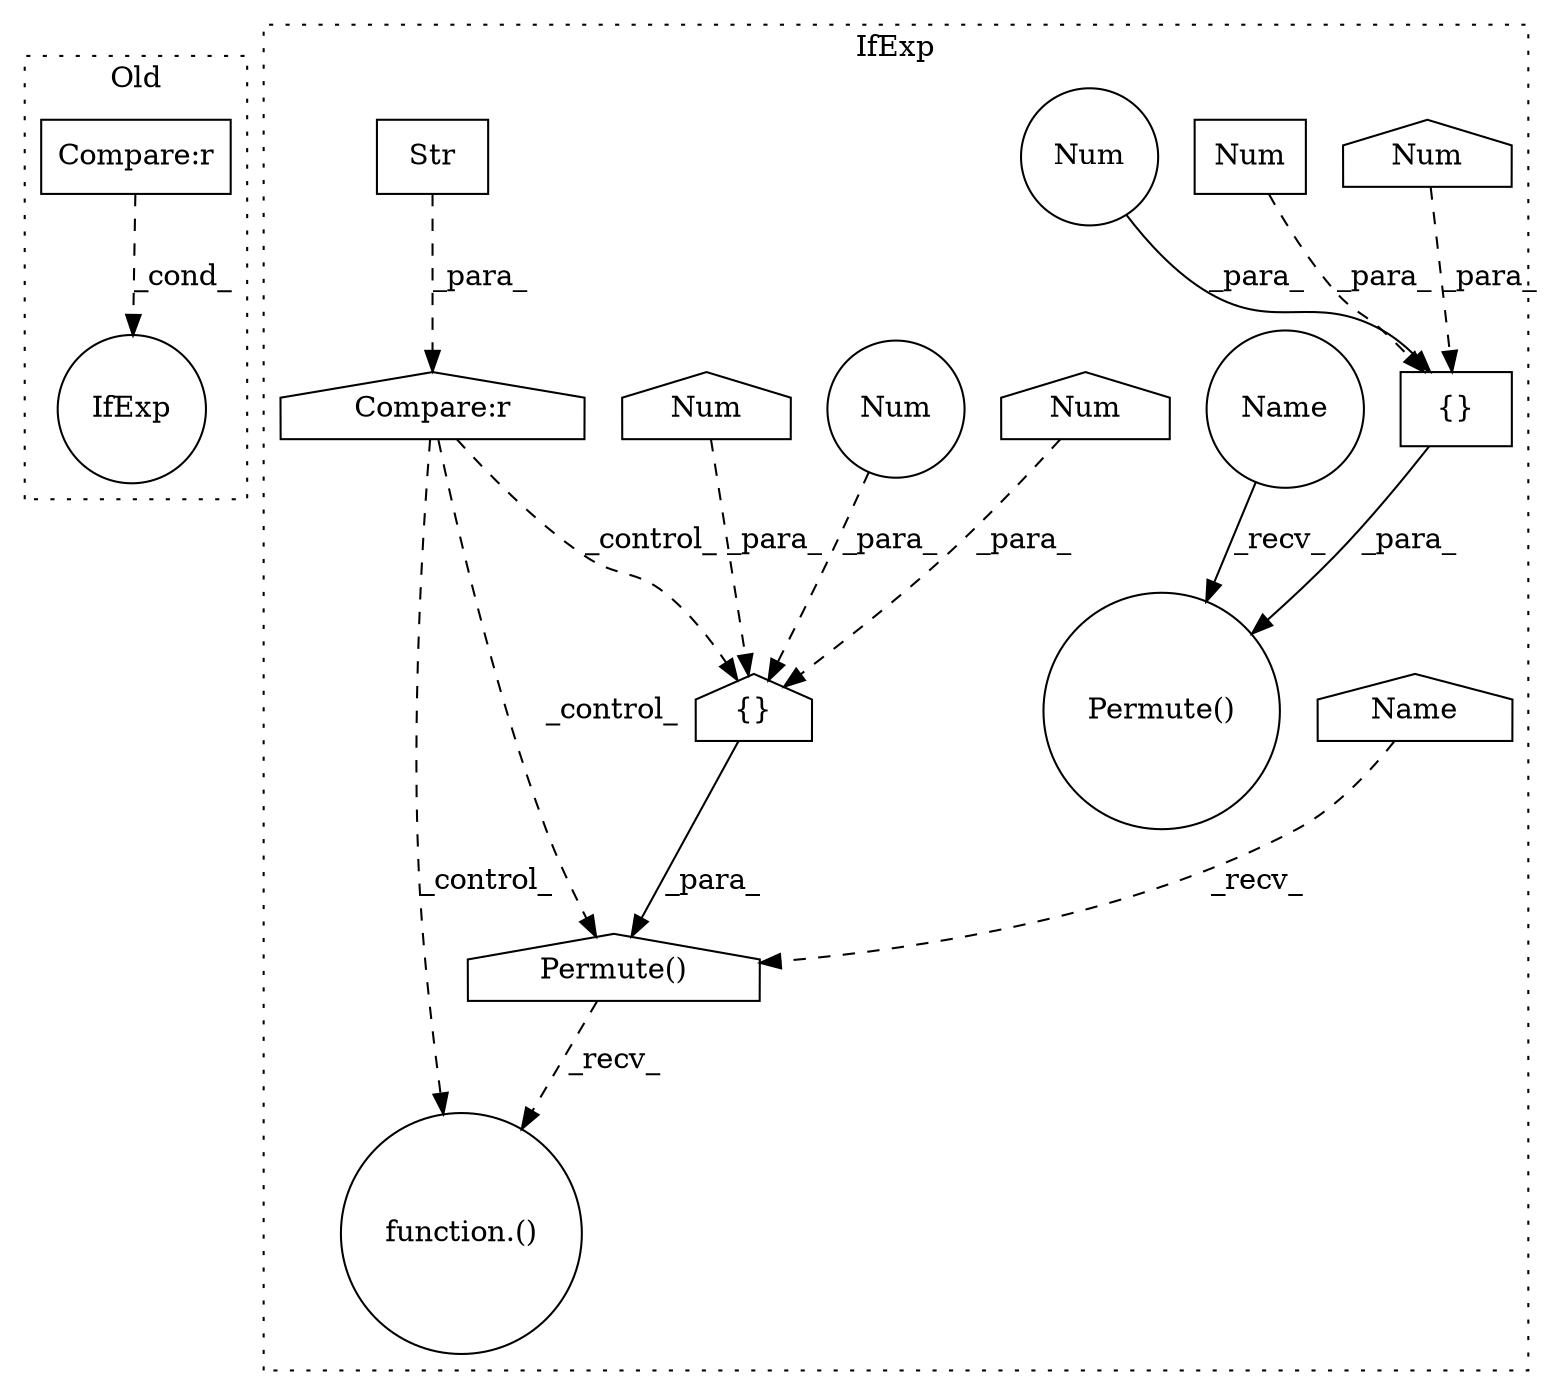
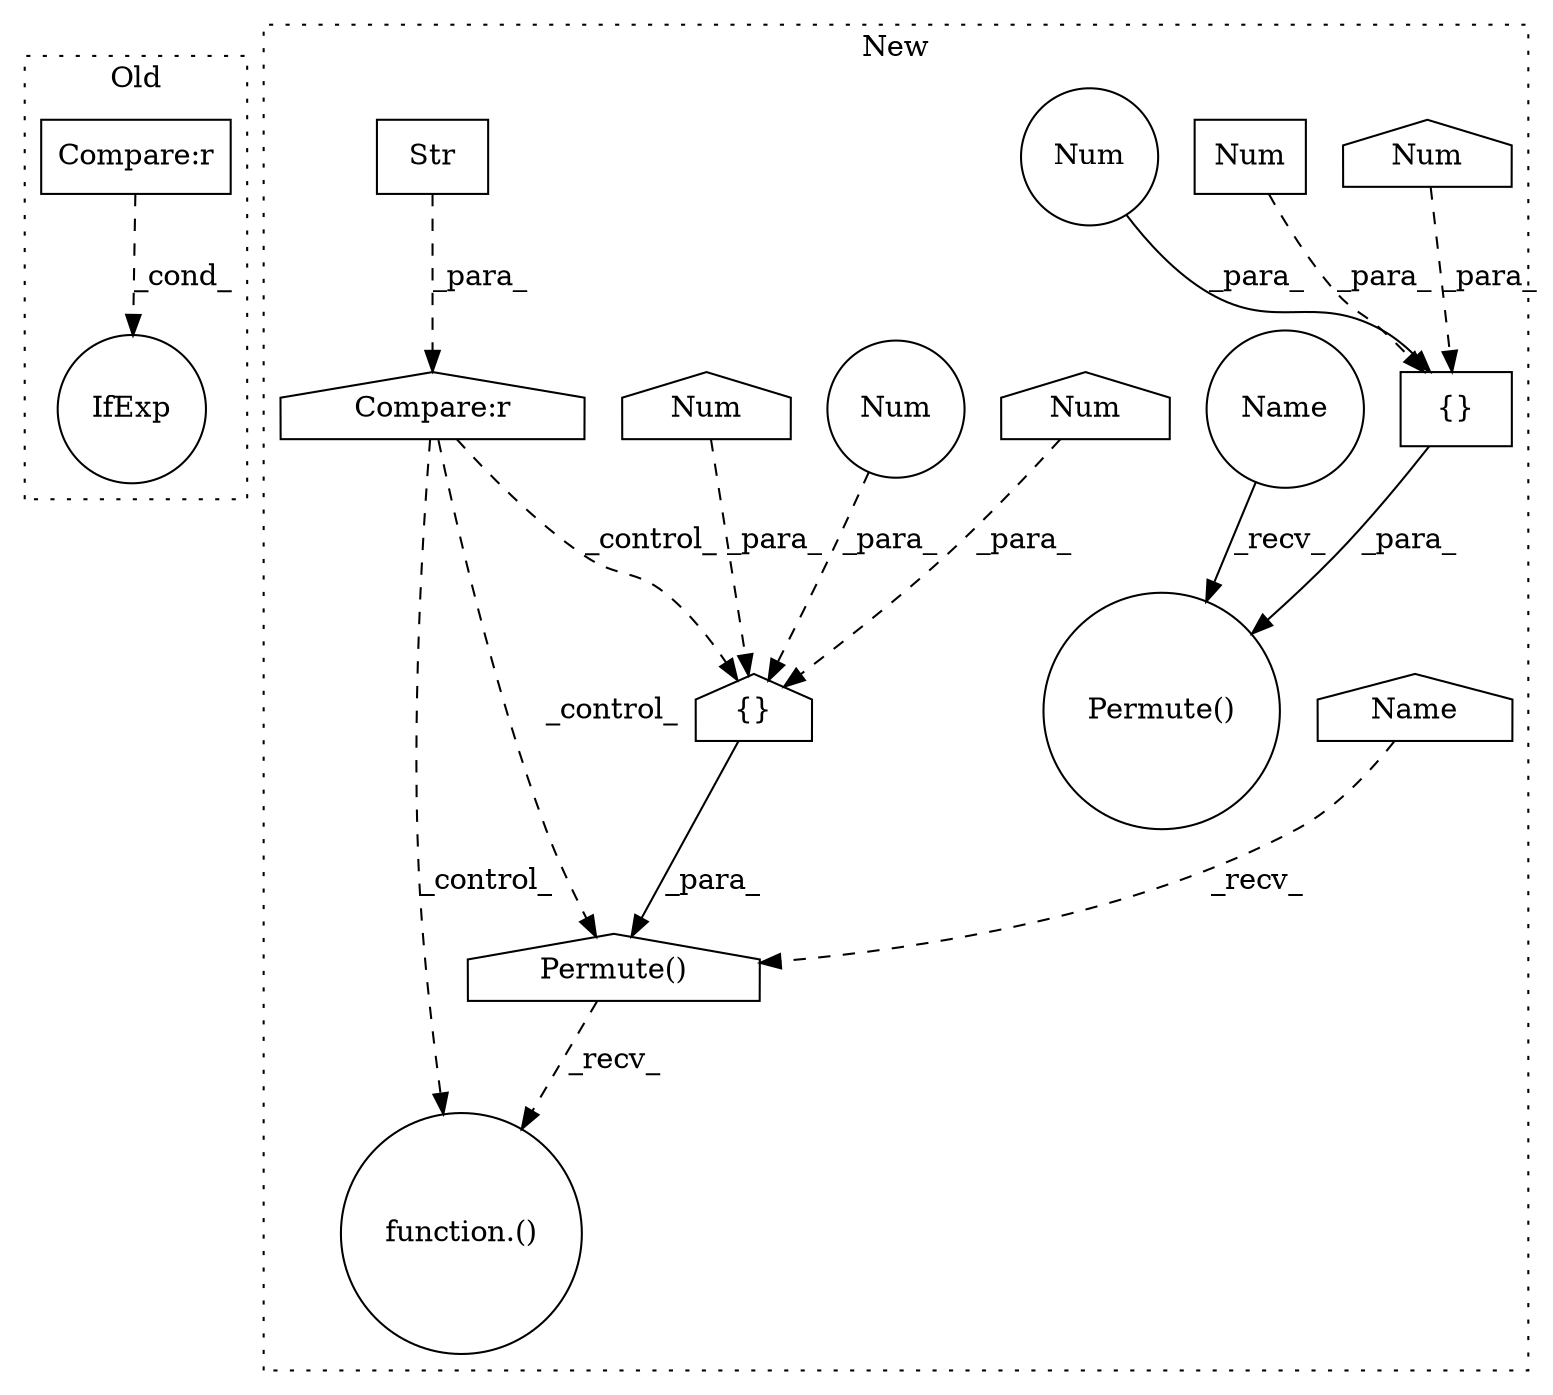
cluster "IfExp": label "IfExp" -> "New"
